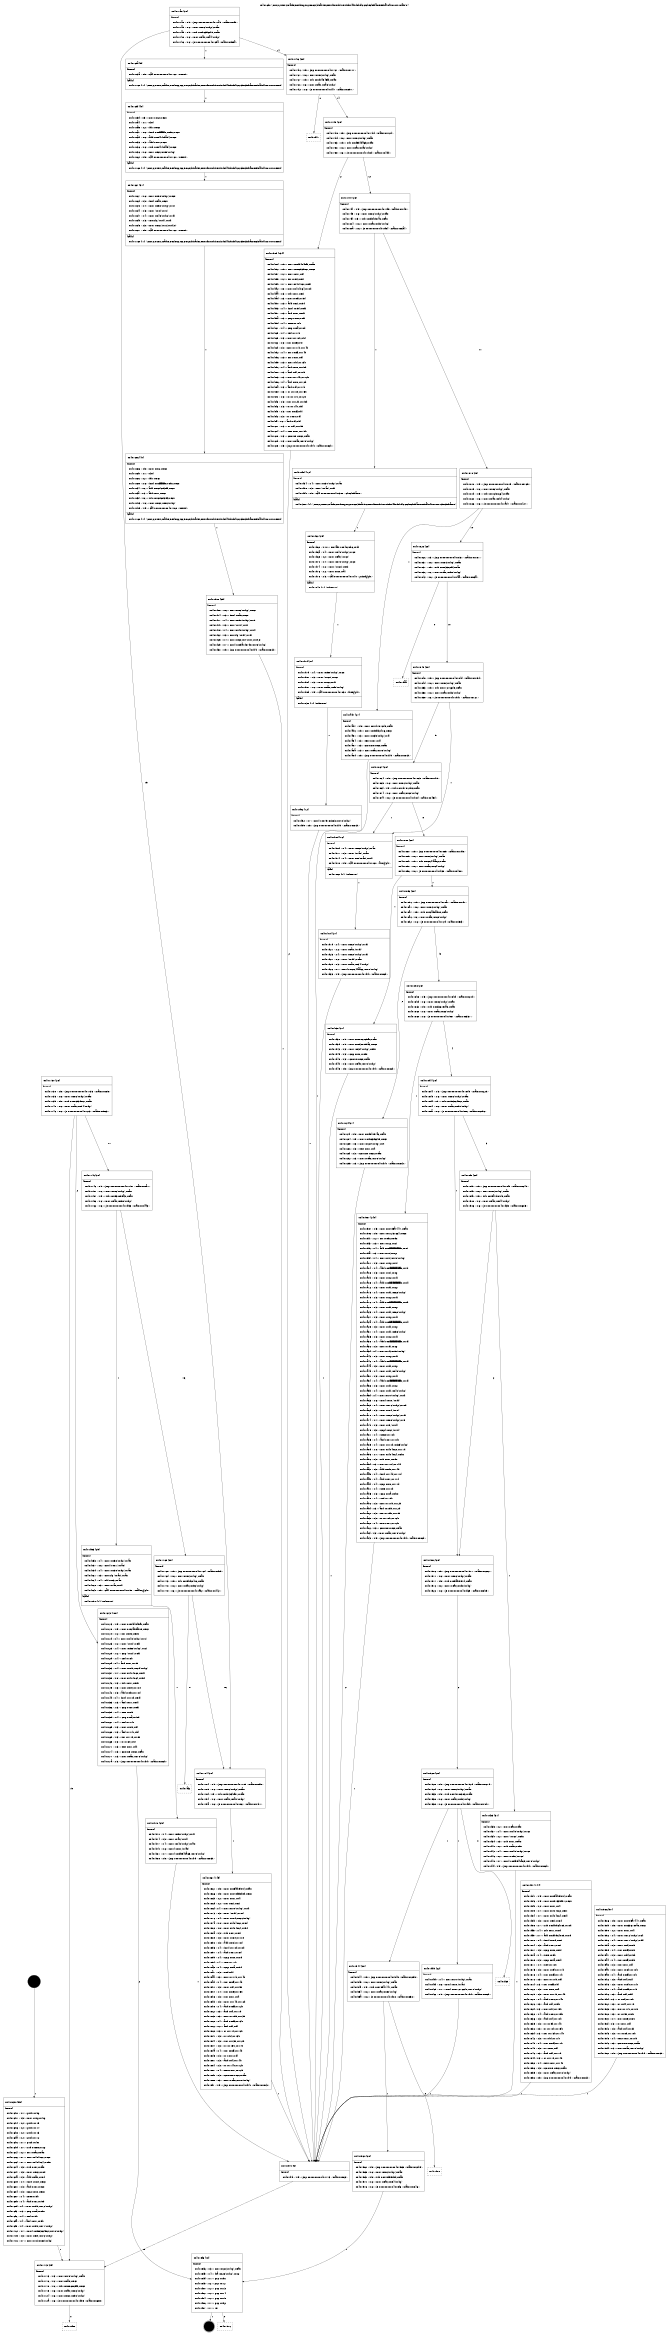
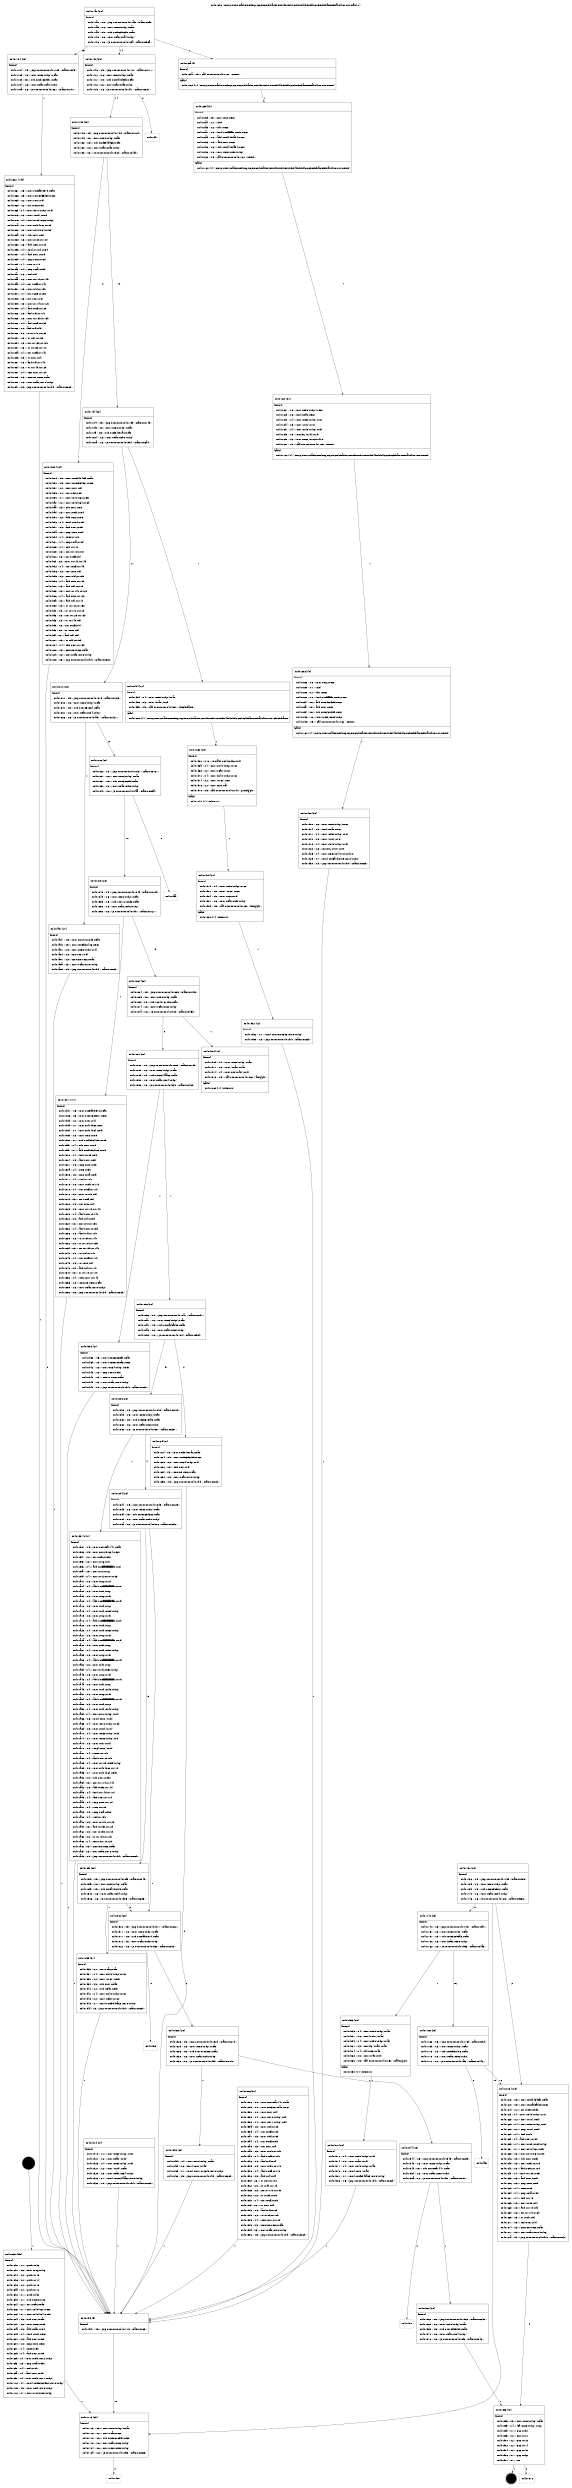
edge "0x401848 [28]" -> "0x401b0d [16]": now "0x401848 [28]" -> "0x401dd1 [144]"
edge "0x401b0d [16]" -> "0x401b1d [27]": removed, label "1"
edge "0x401768 [28]" -> "0x401784 [28]": now "0x401768 [28]" -> "0x401c13 [108]"
edge "0x401928 [28]" -> "0x401f69": now "0x40190c [28]" -> "0x401f69"
